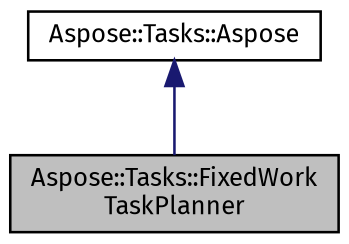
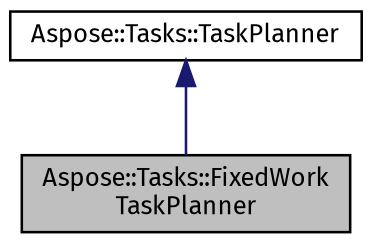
node "Aspose::Tasks::Aspose": label "Aspose::Tasks::Aspose" -> "Aspose::Tasks::TaskPlanner"
